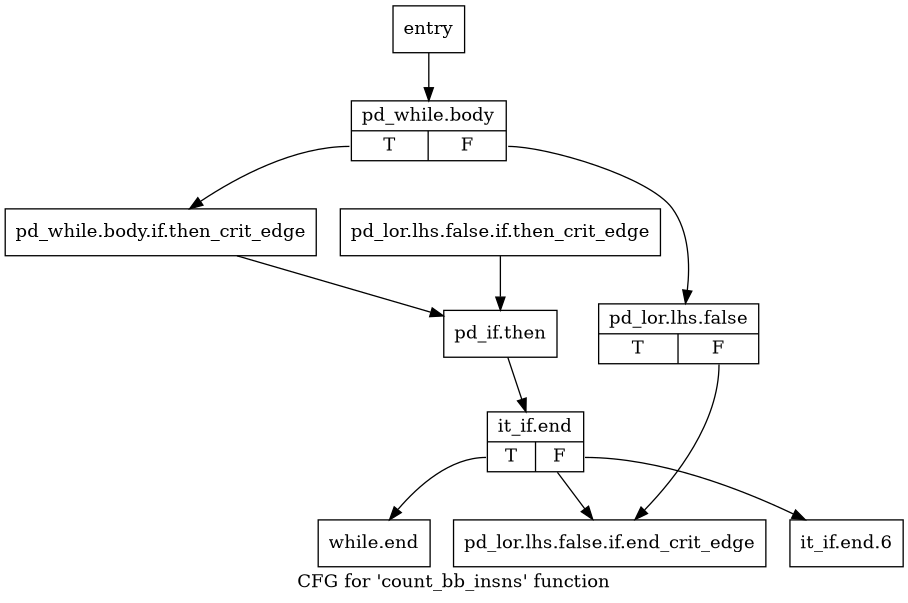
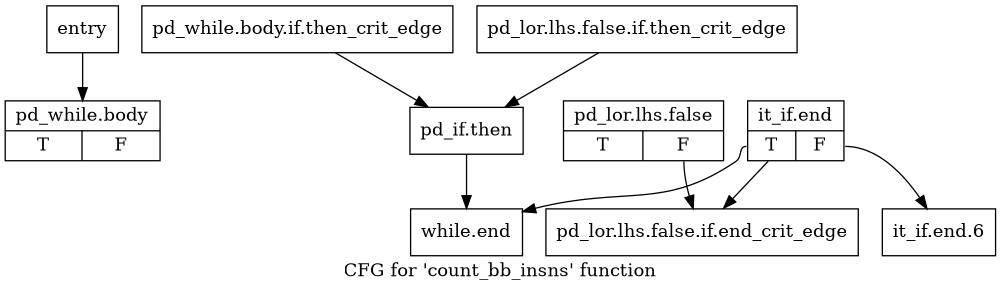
edge "pd_while.body" -> "pd_while.body.if.then_crit_edge": removed
edge "pd_while.body" -> "pd_lor.lhs.false": removed
edge "pd_if.then" -> "it_if.end": now "pd_if.then" -> "while.end"
